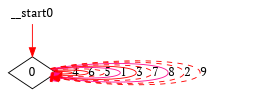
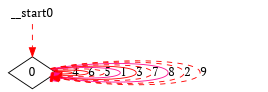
edge "__start0" -> "0": style solid -> dashed
